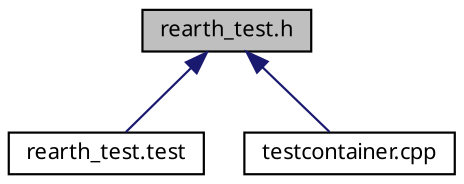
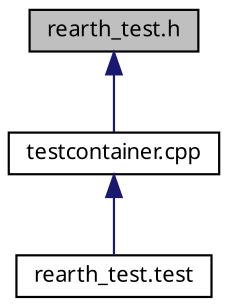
edge "rearth_test.test" -> "rearth_test.h": now "rearth_test.test" -> "testcontainer.cpp"
